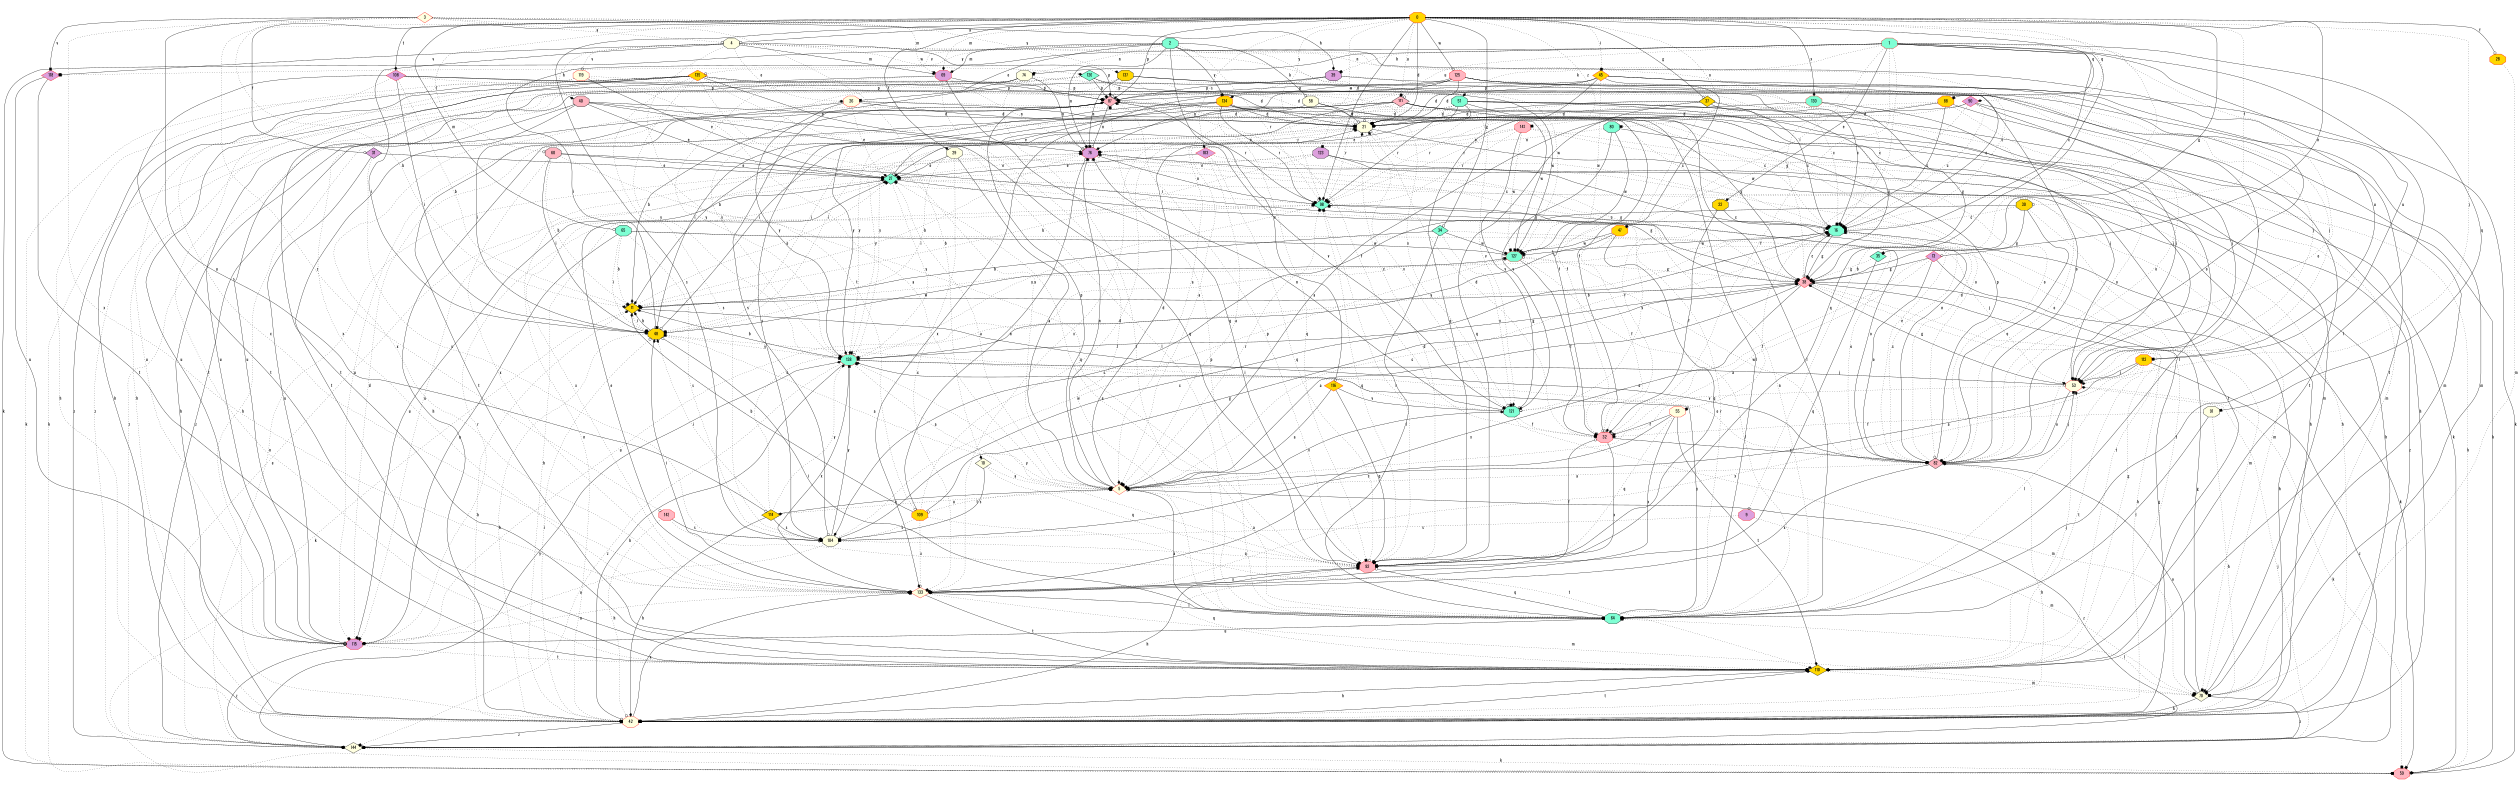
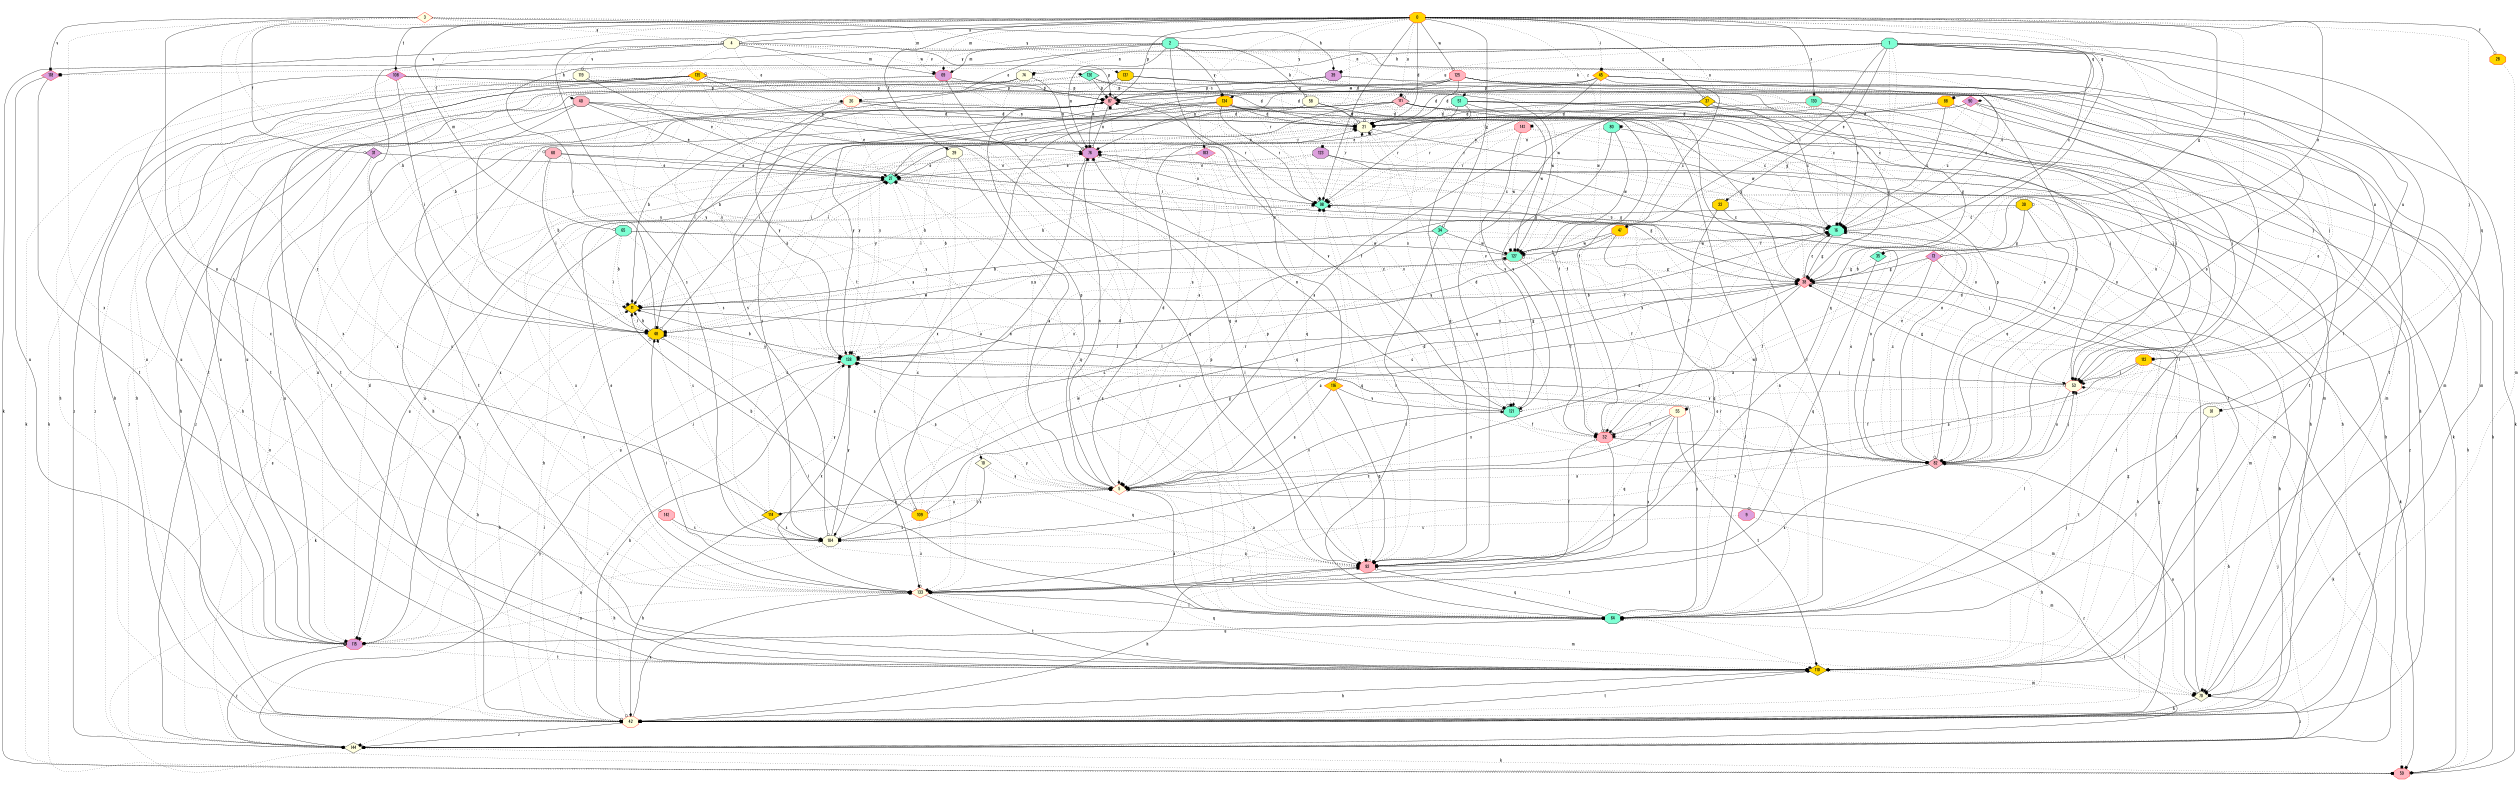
node "1": color red -> black
node "119": color red -> black
edge "57" -> "115": now "58" -> "115"
edge "1" -> "47": style dotted -> solid
